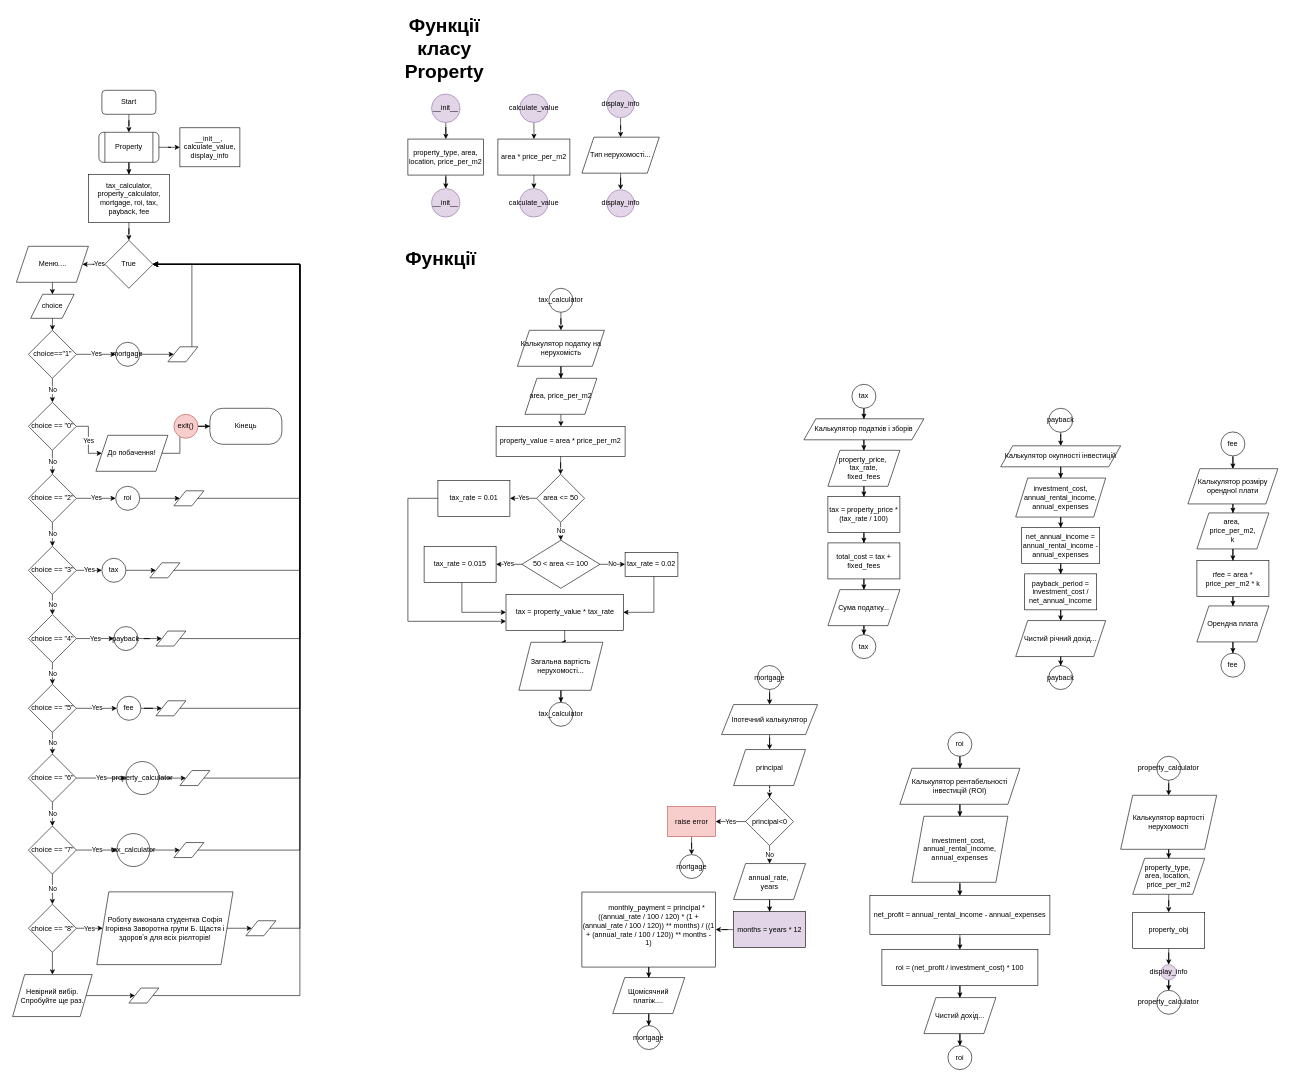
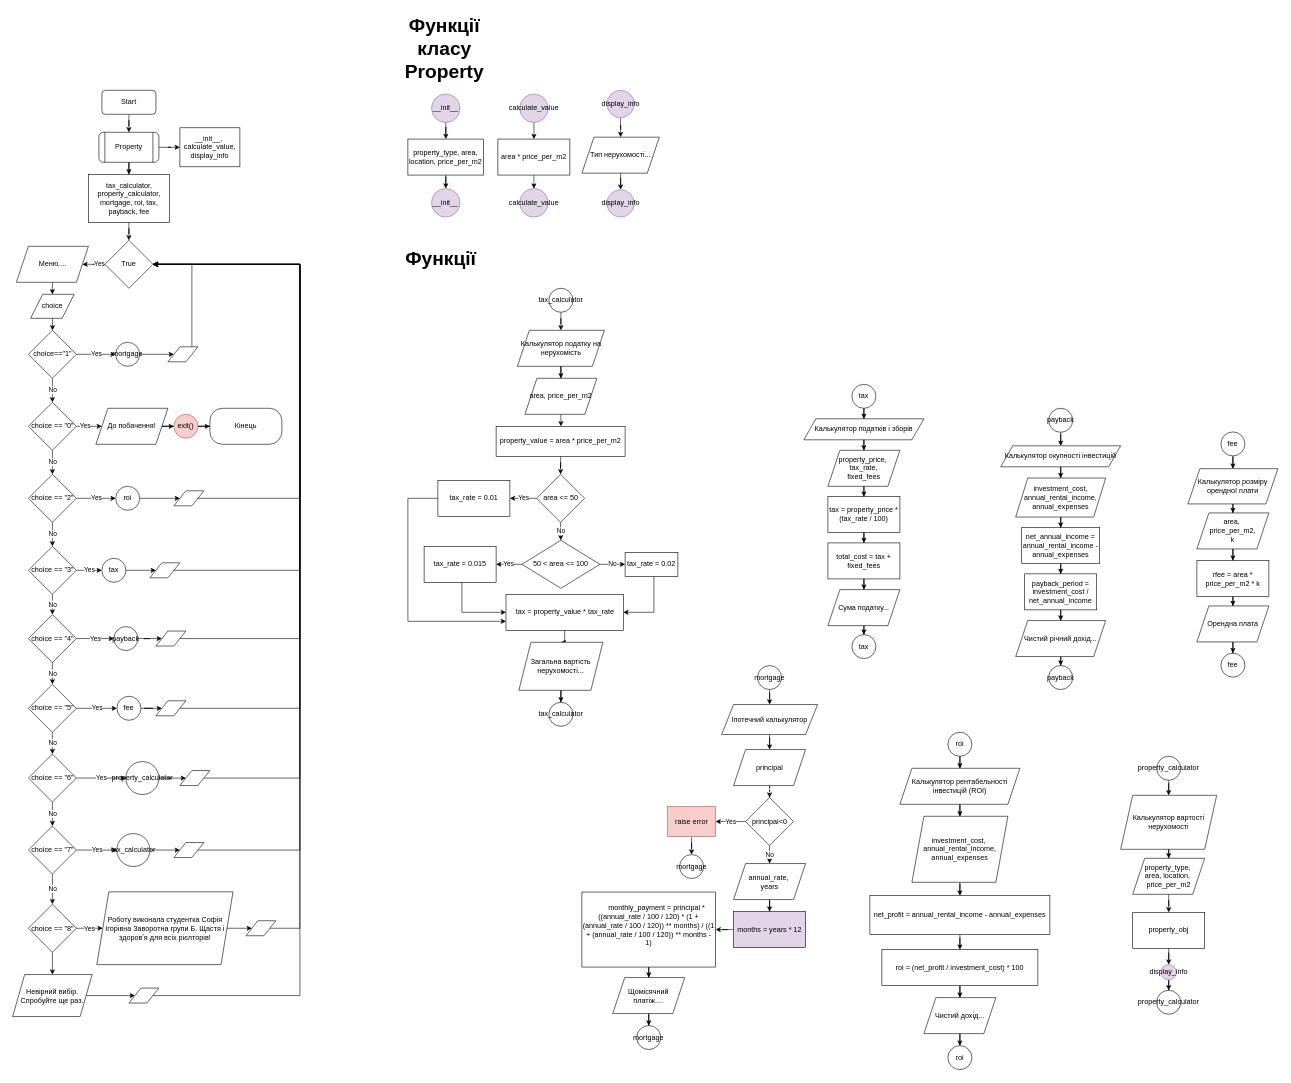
node "До побачення!": moved (132, 453) -> (132, 426)
